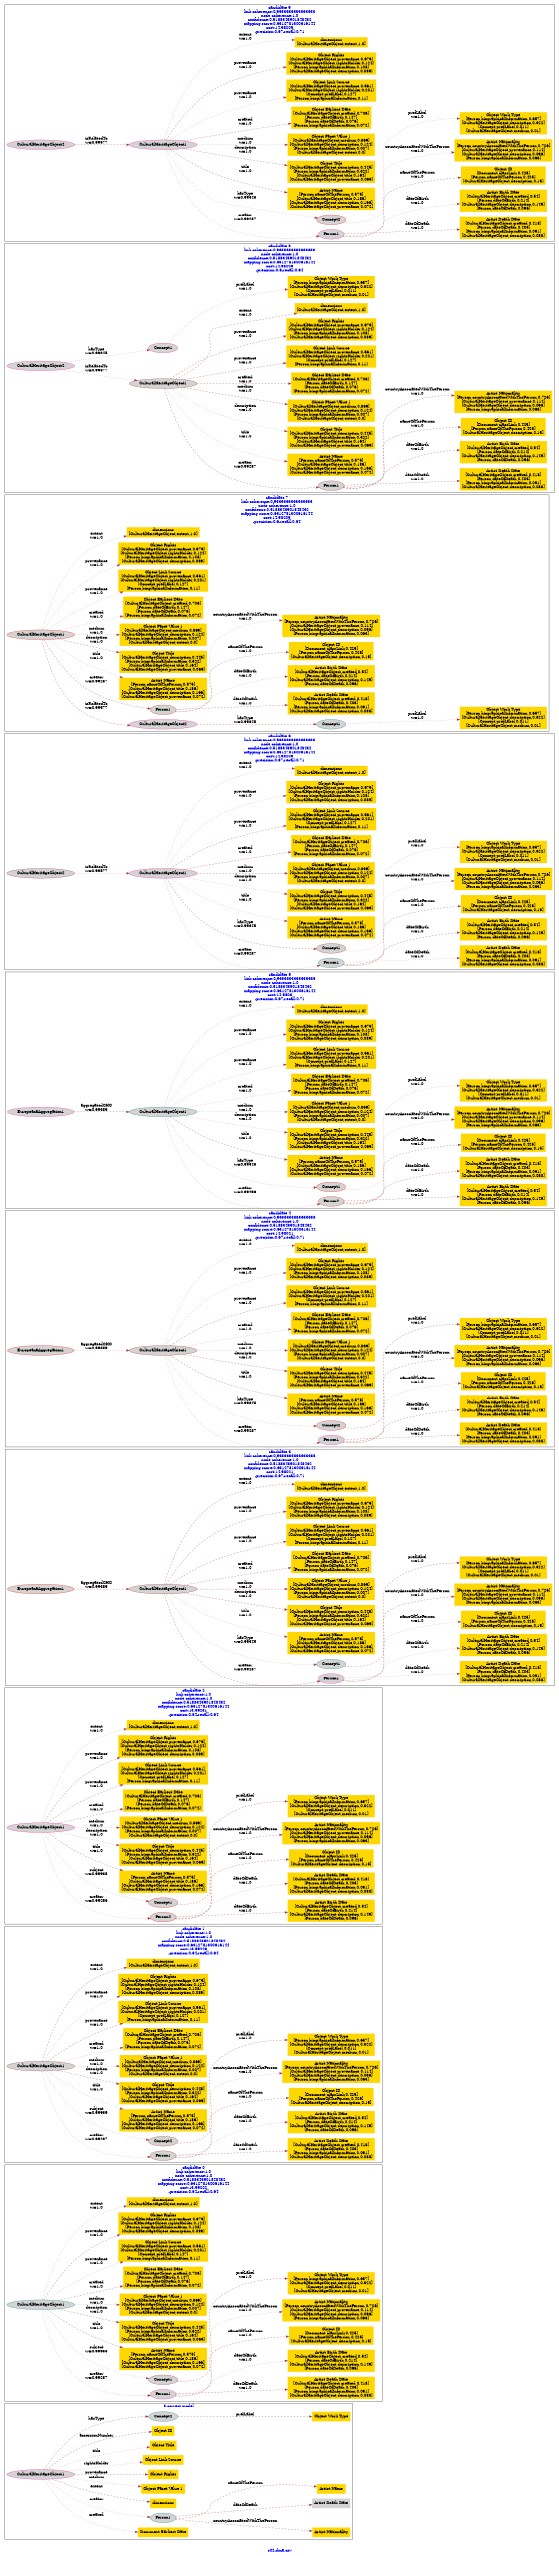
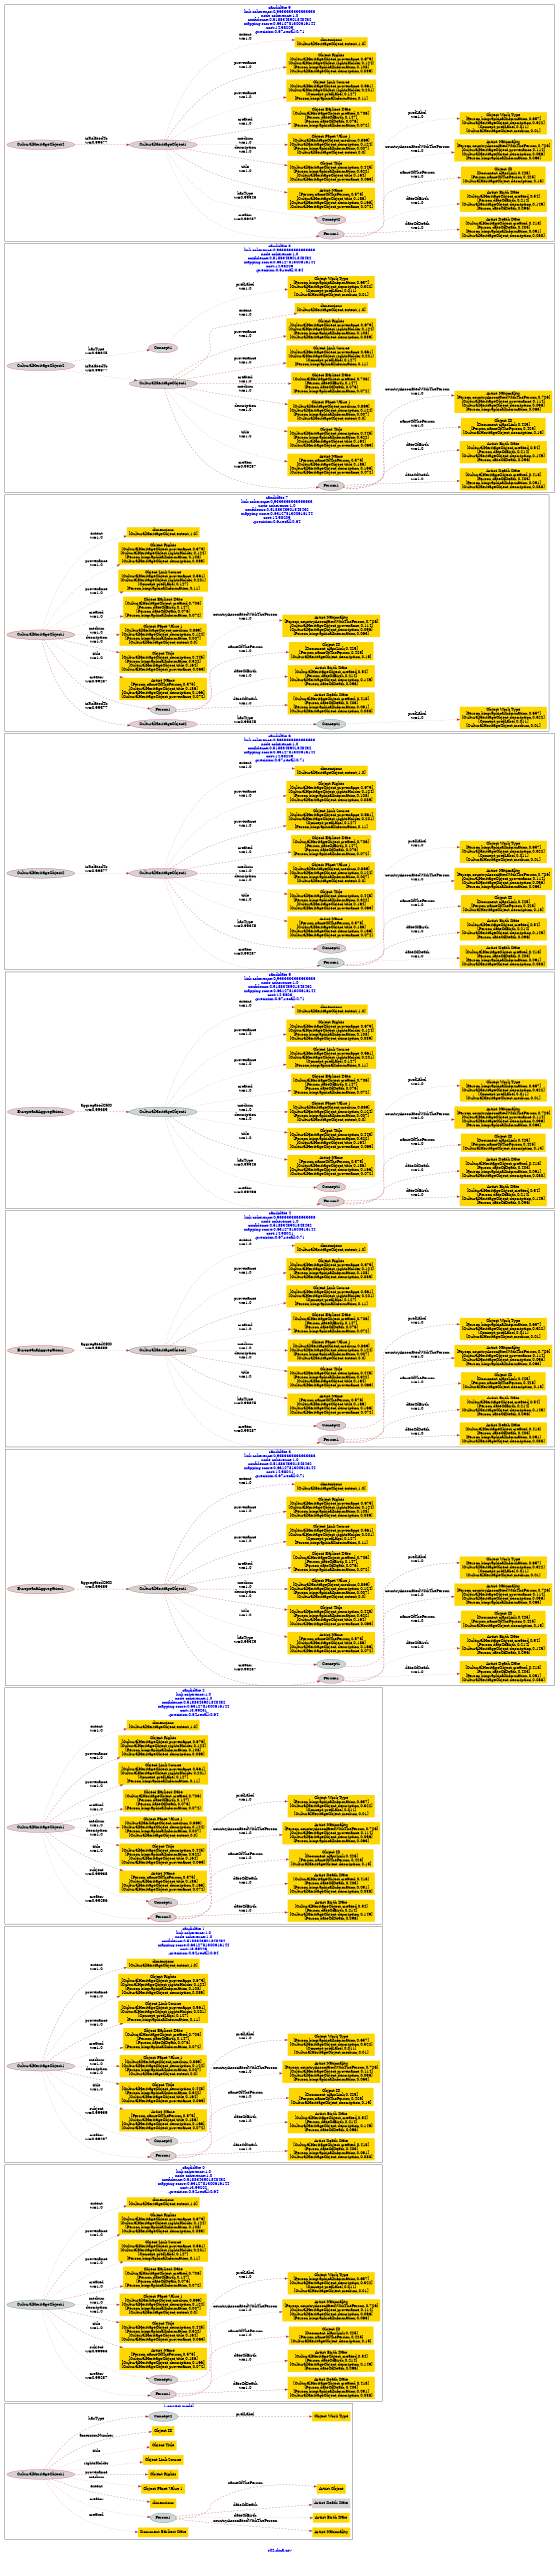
cluster "3-correct model": label "3-correct model" -> "1-correct model"
node "Artist Name": label "Artist Name" -> "Artist Object"
node "Artist Birth Date": added
